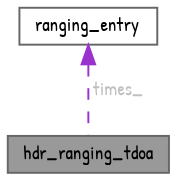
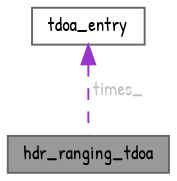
node "ranging_entry": label "ranging_entry" -> "tdoa_entry"
